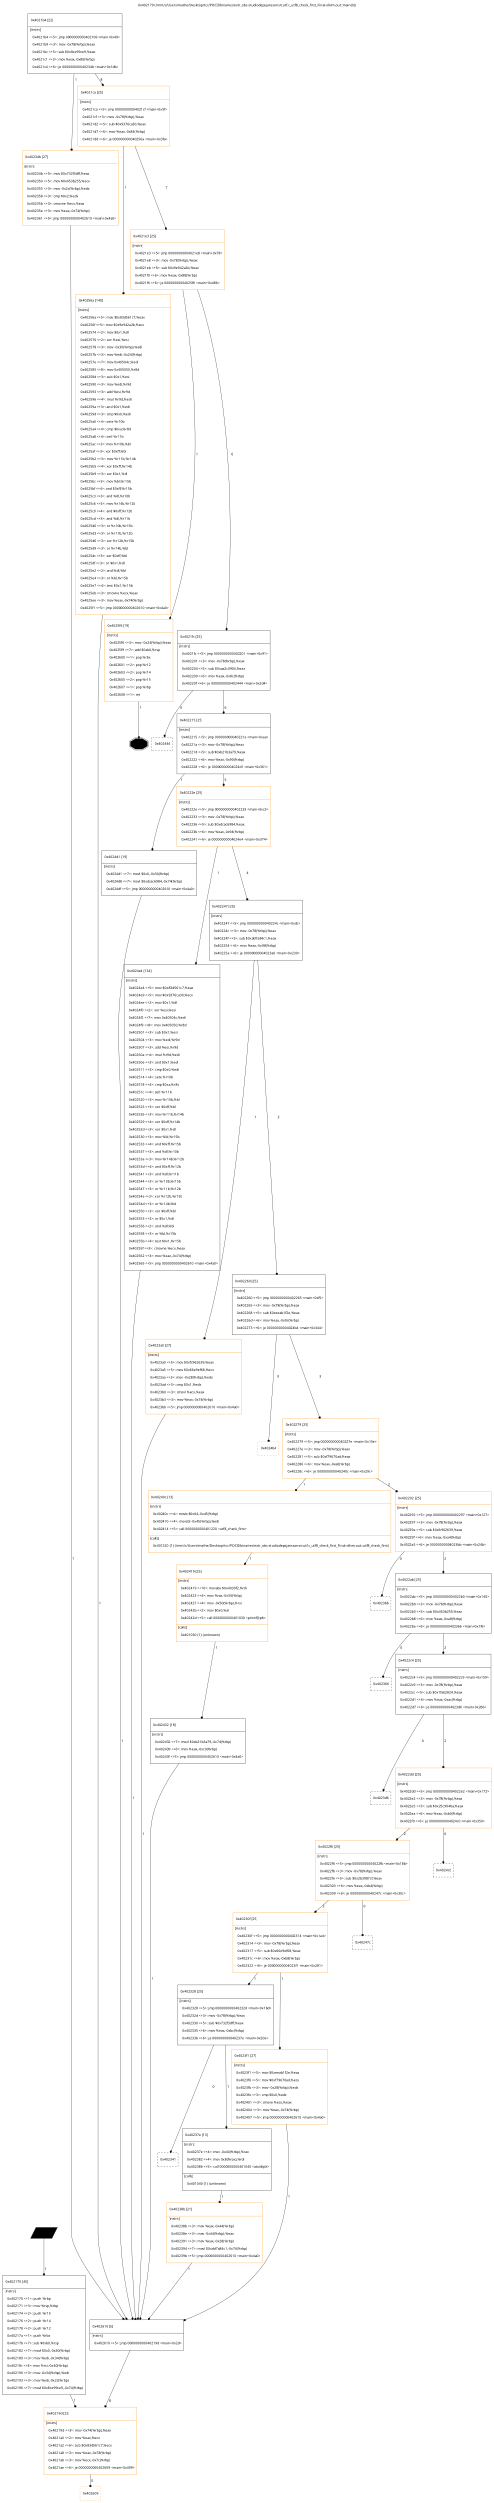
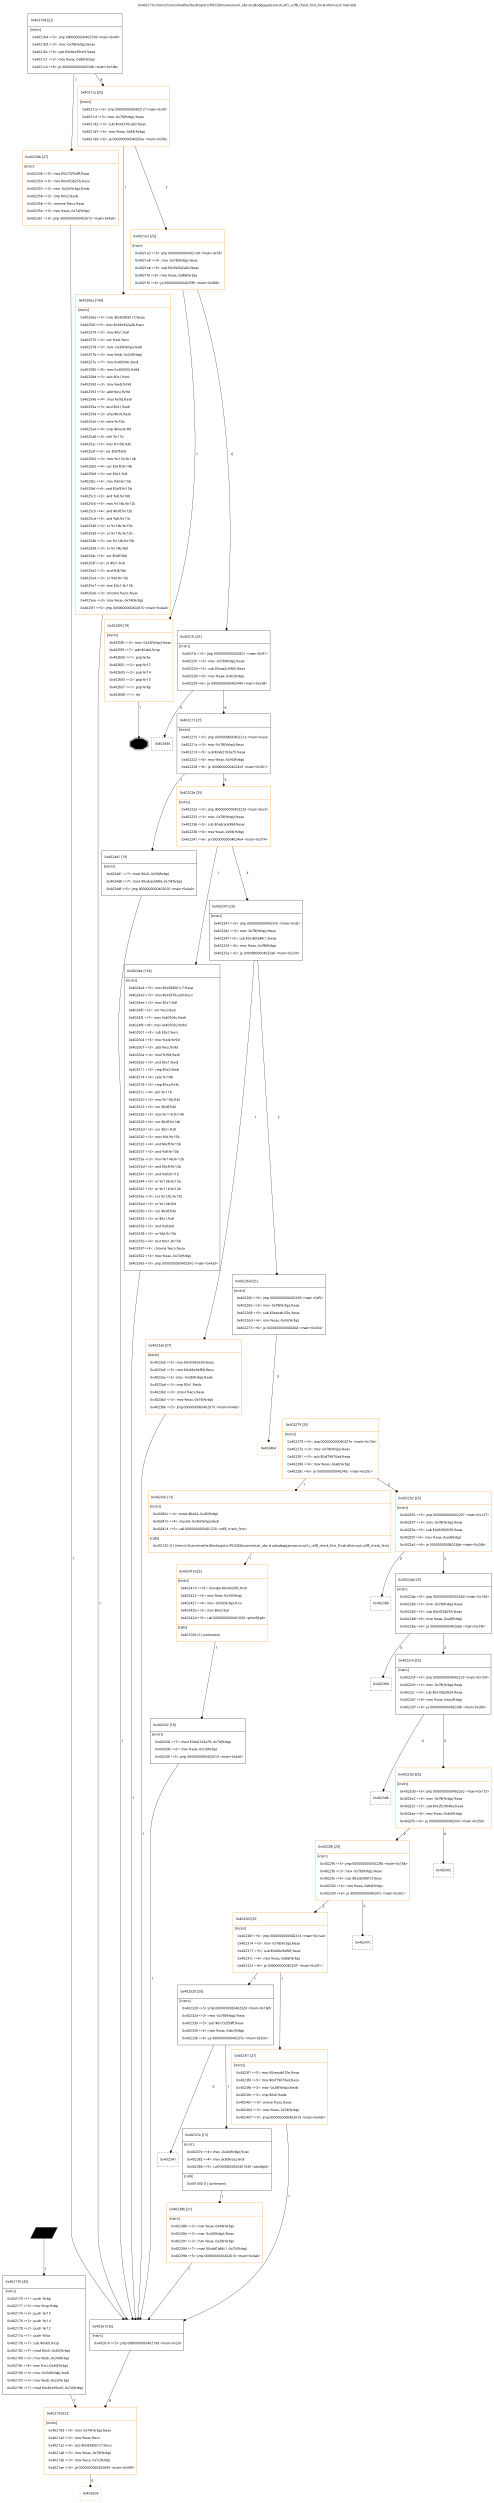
edge "0x402260 [25]" -> "0x402279 [25]": removed, label "3"
